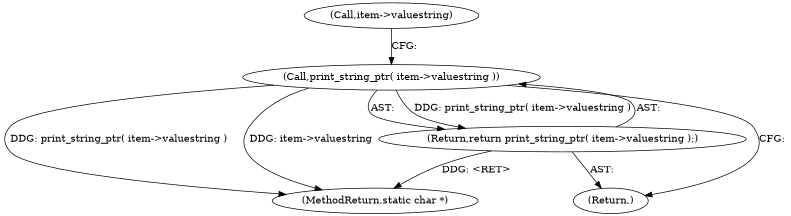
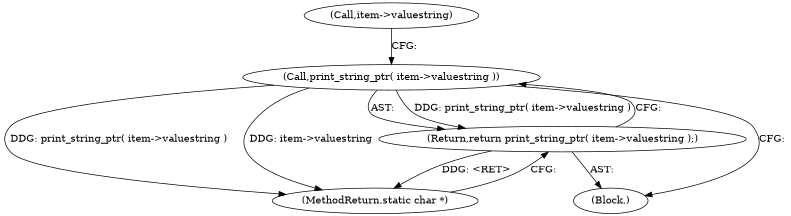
edge "(Return,return print_string_ptr( item->valuestring );)" -> "(Call,print_string_ptr( item->valuestring ))": label "AST: " -> "CFG: "
edge "(MethodReturn,static char *)" -> "(Return,return print_string_ptr( item->valuestring );)": added, label "CFG:"
node "(Return,)": label "(Return,)" -> "(Block,)"
